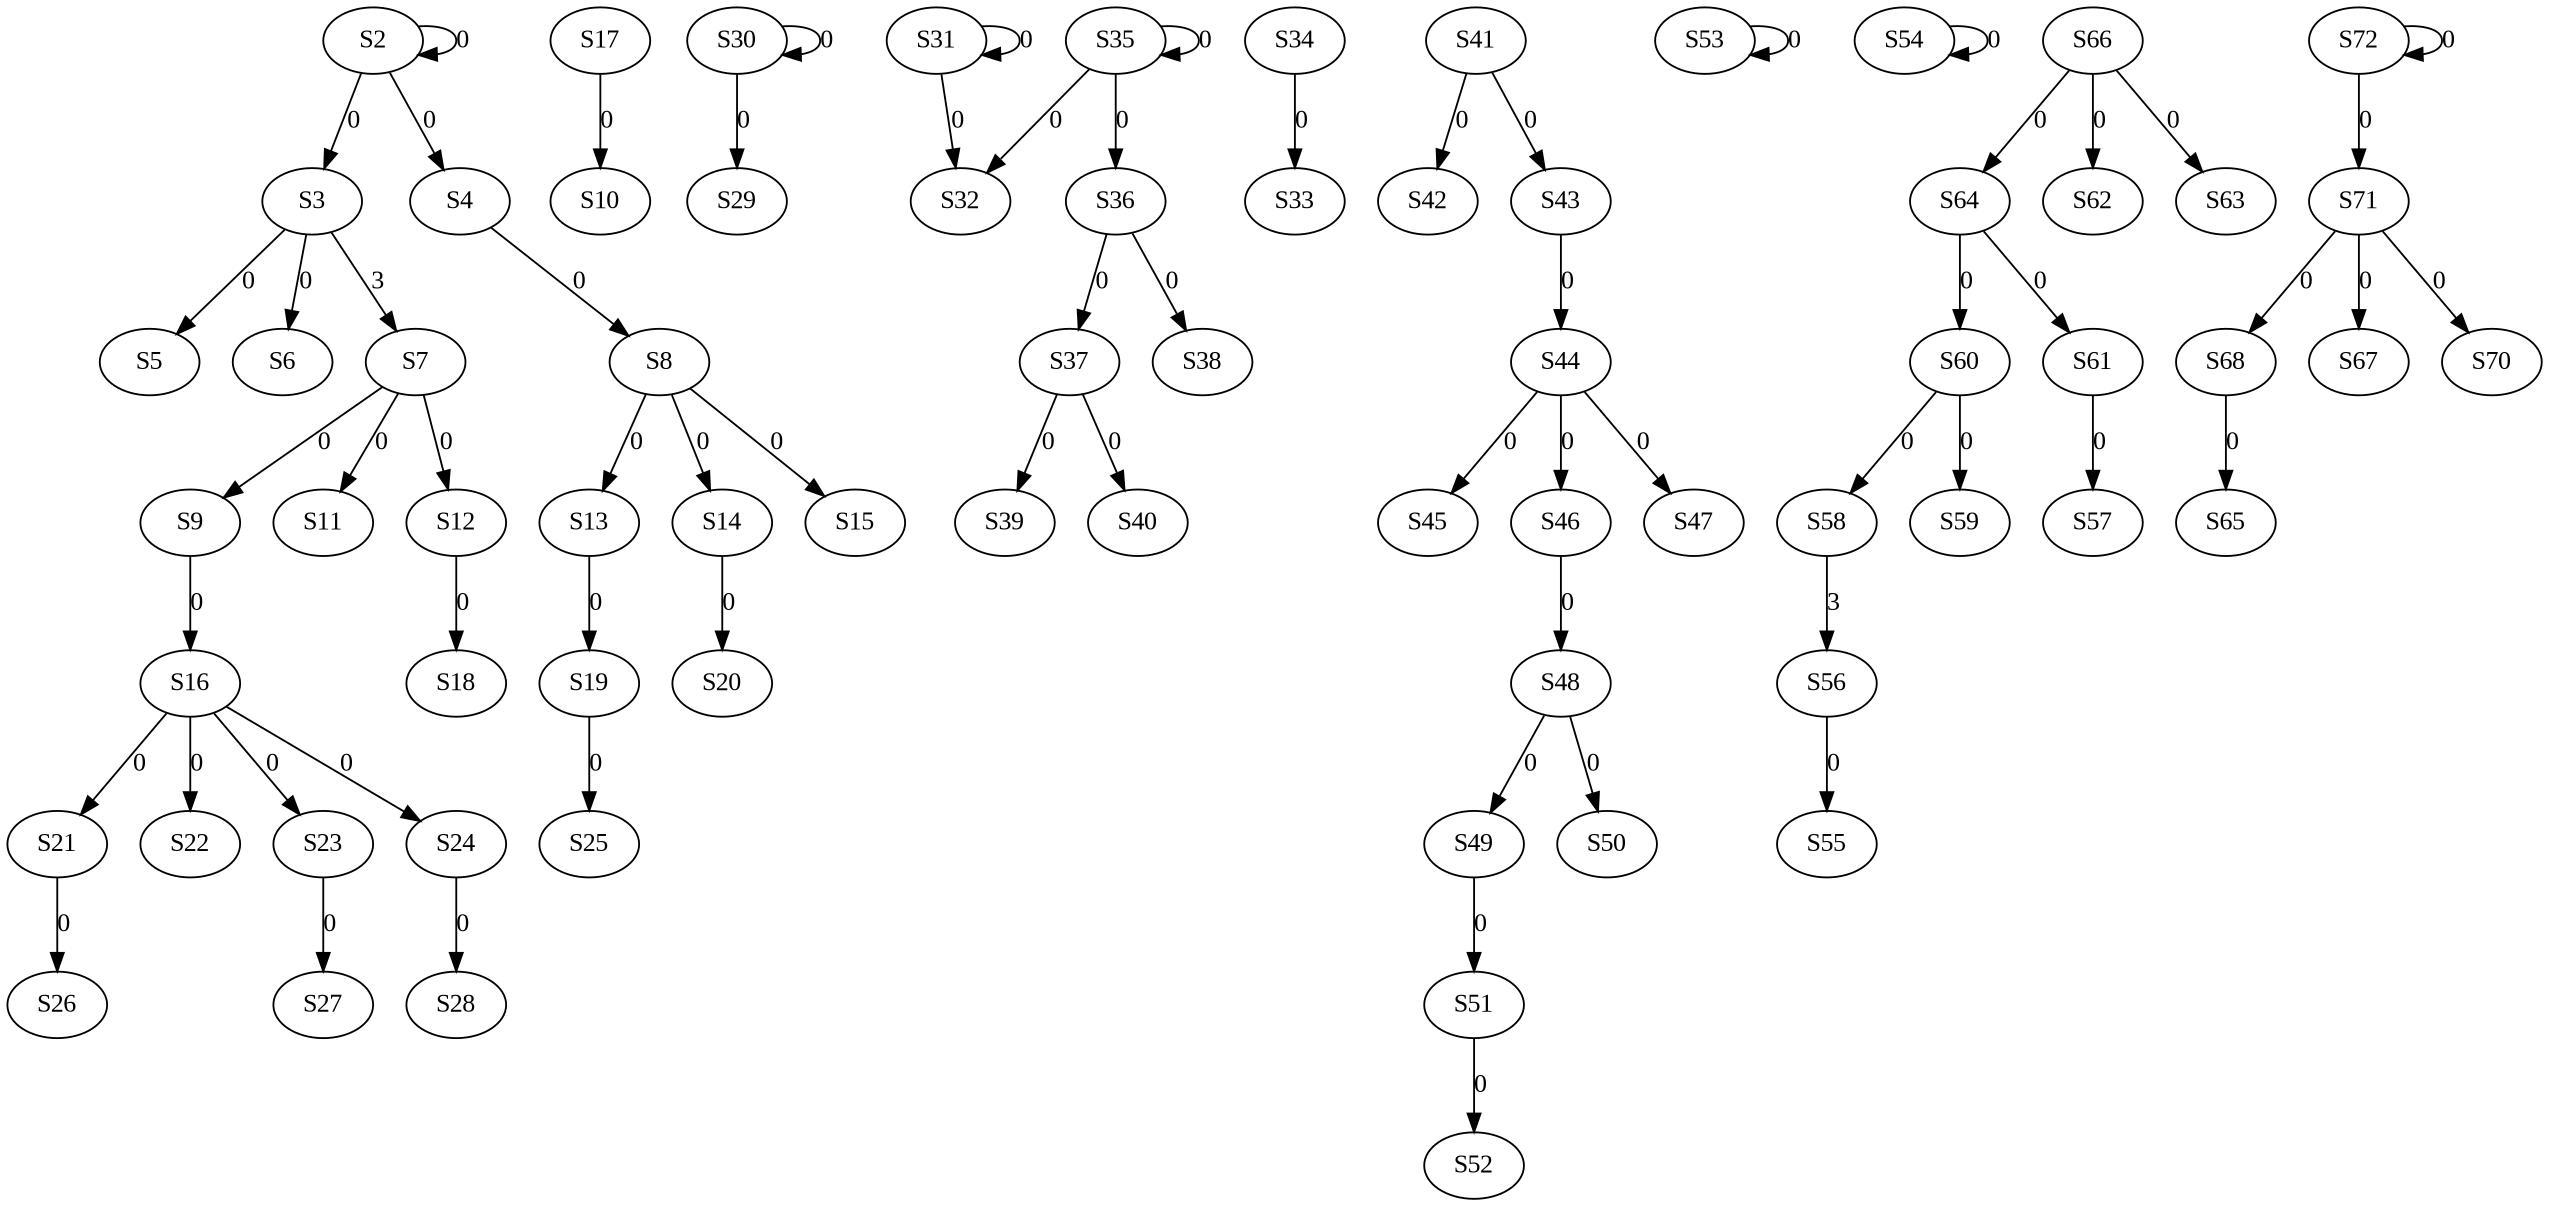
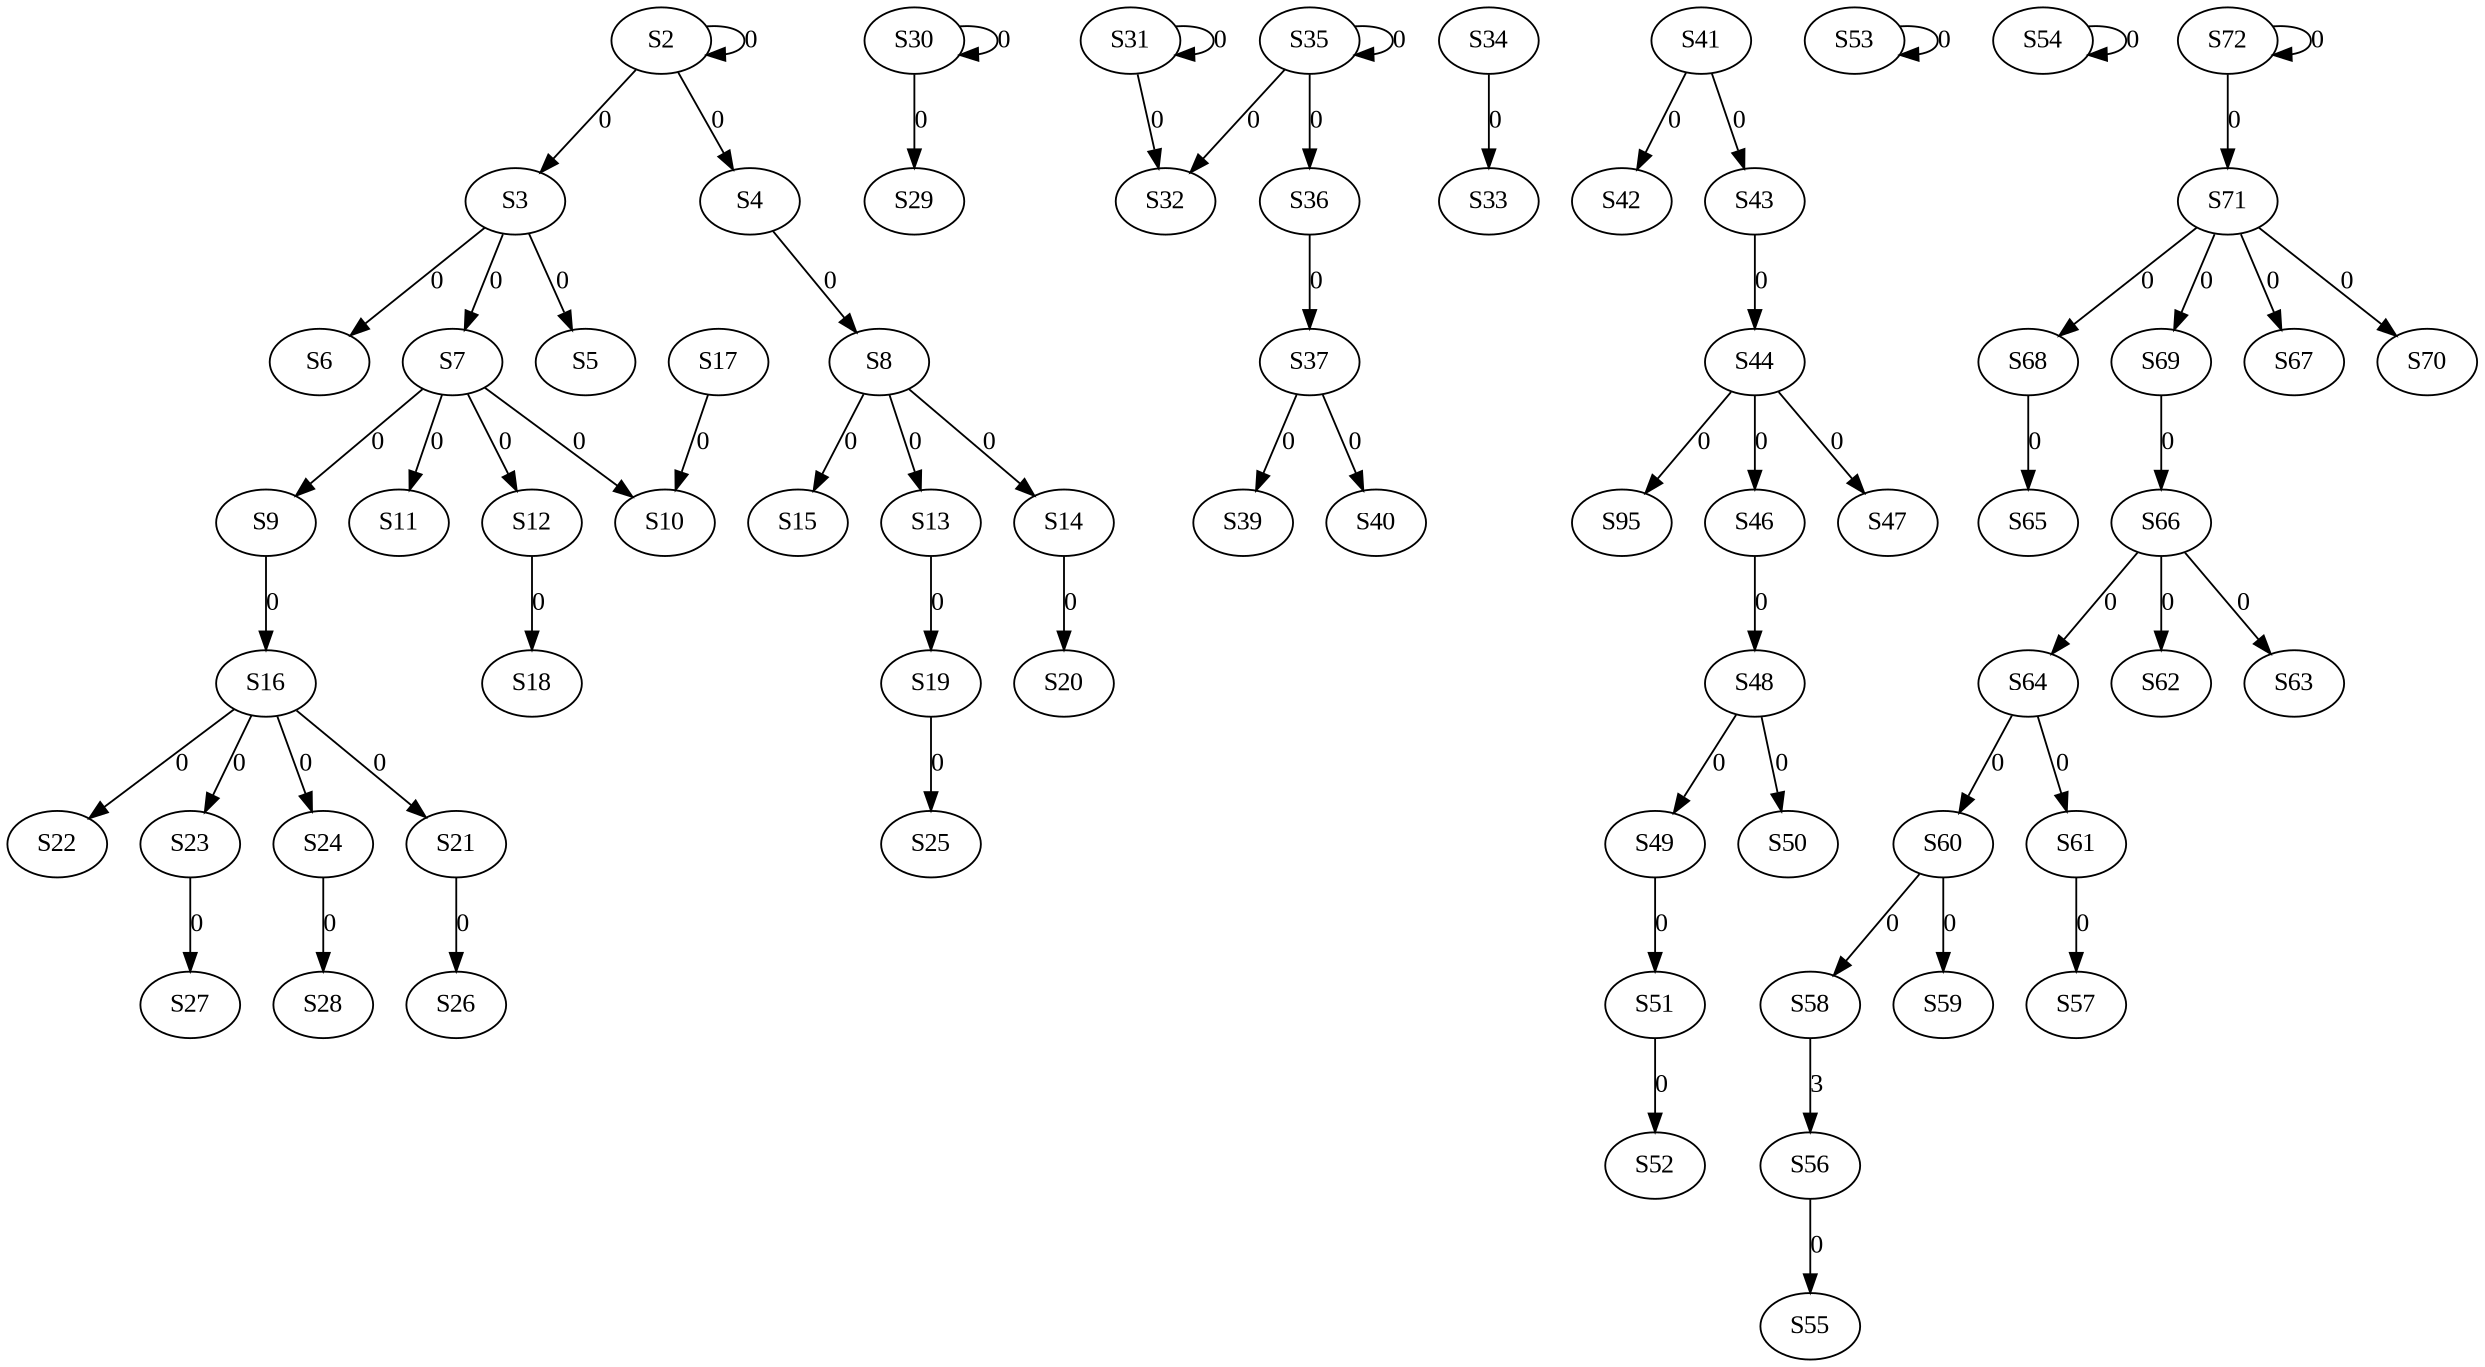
edge "S3" -> "S7": label "3" -> "0"
node "S38": removed
node "S69": added
edge "S7" -> "S10": added, label "0"
node "S45": label "S45" -> "S95"
